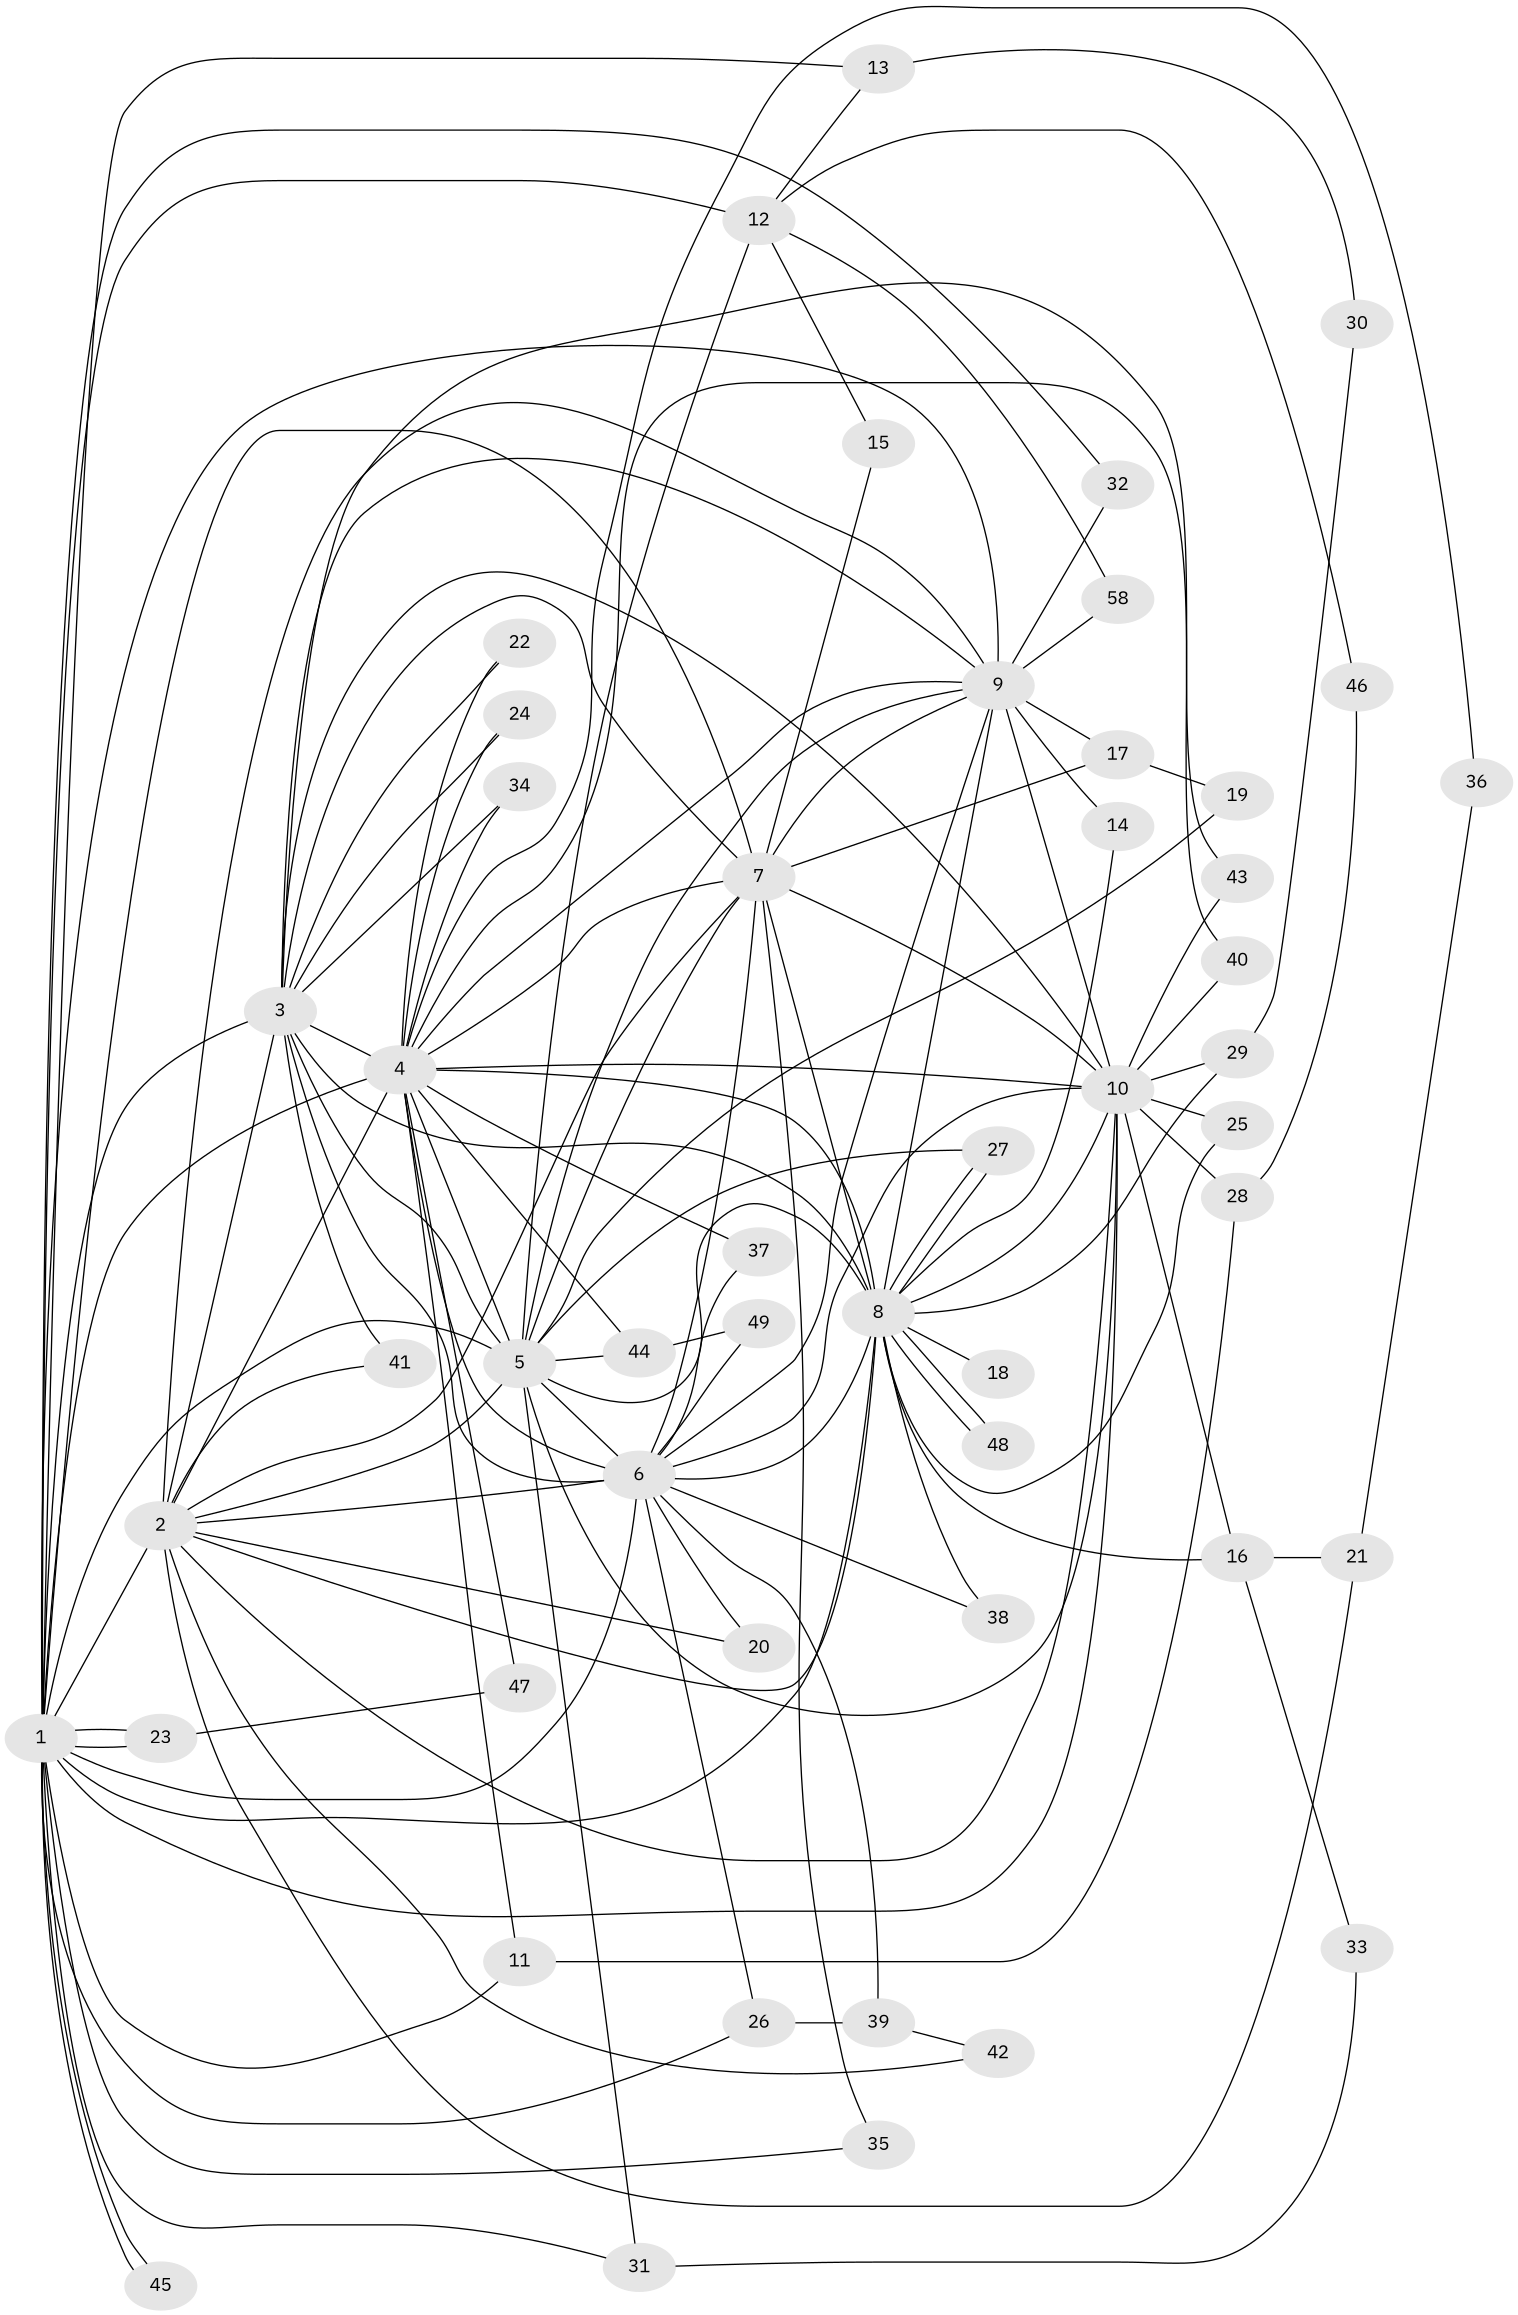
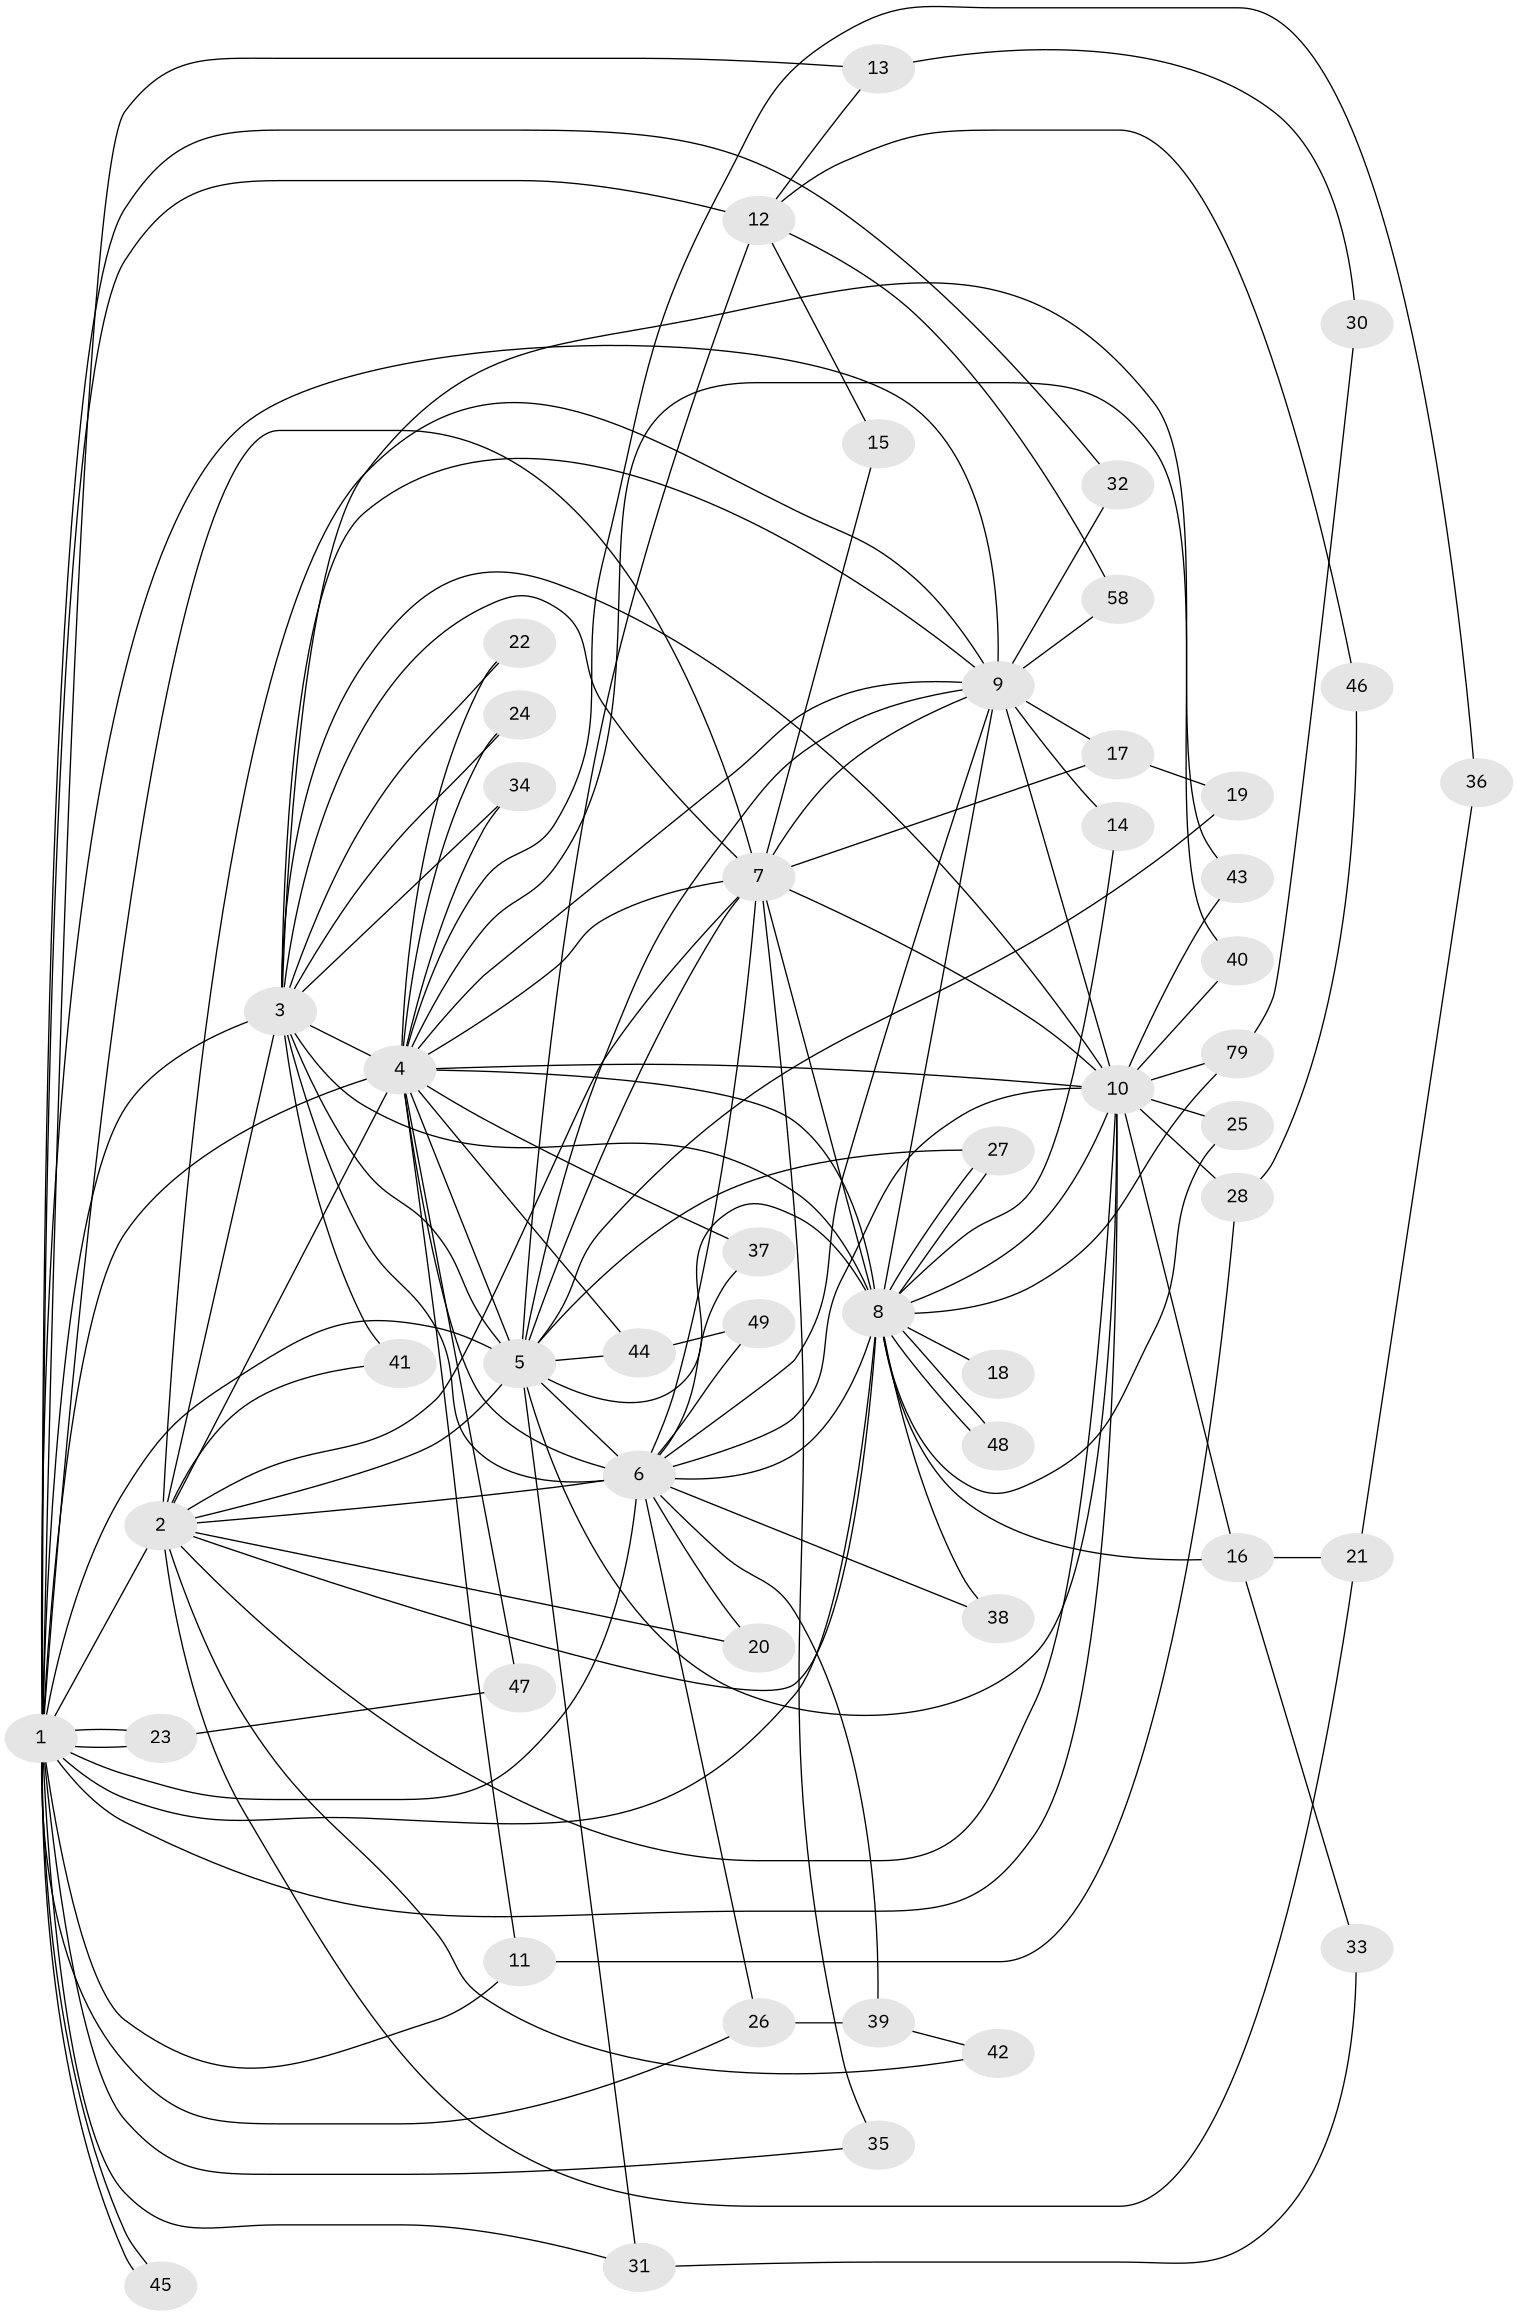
node "29": label "29" -> "79"
